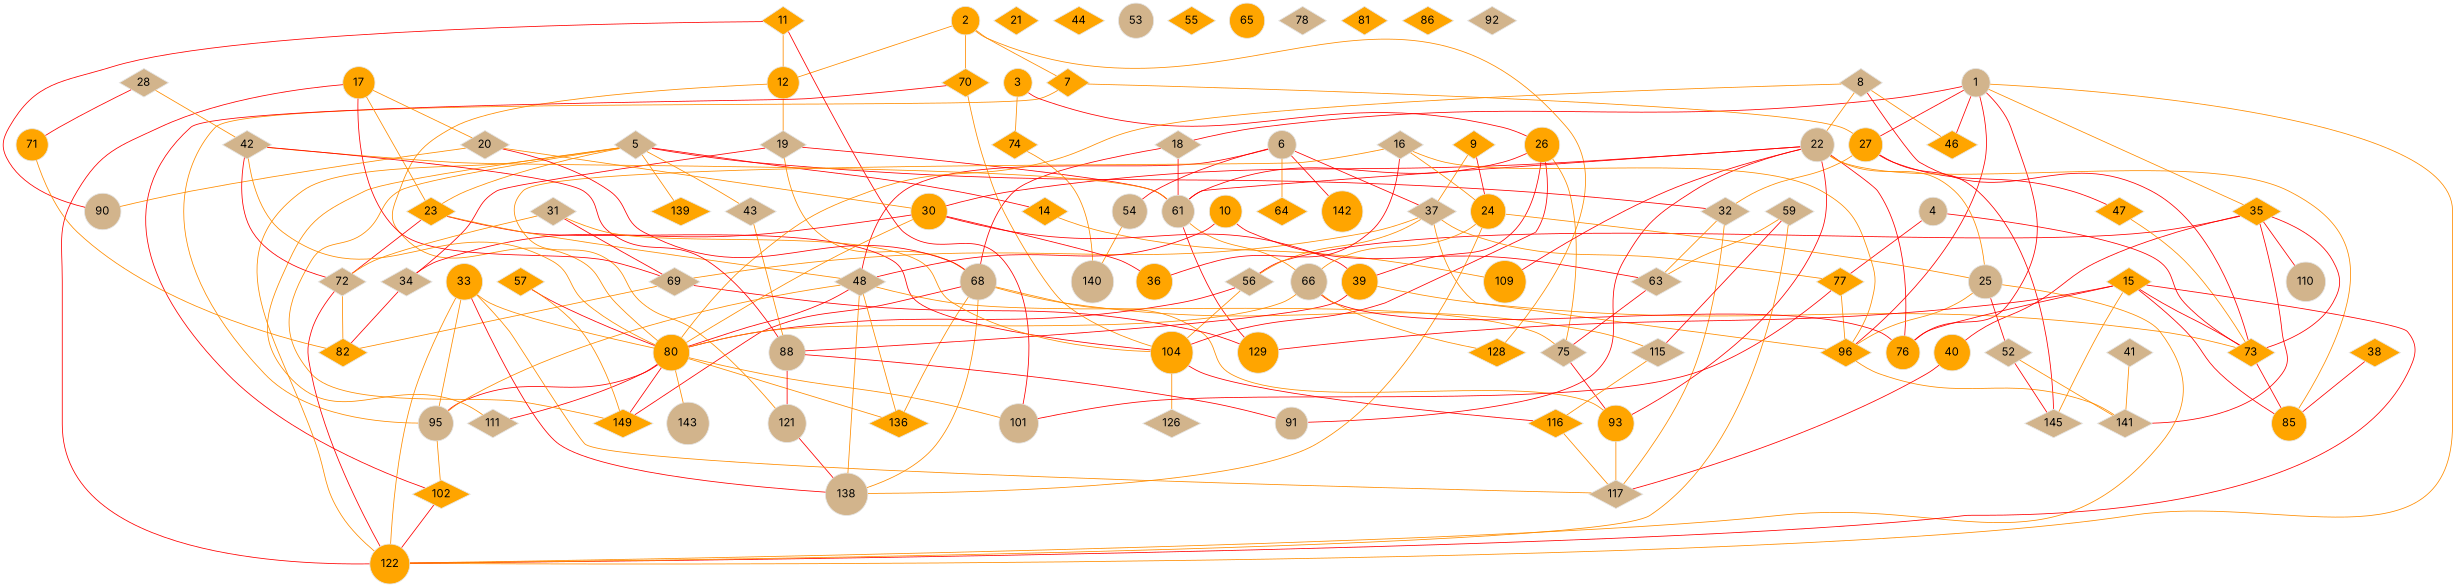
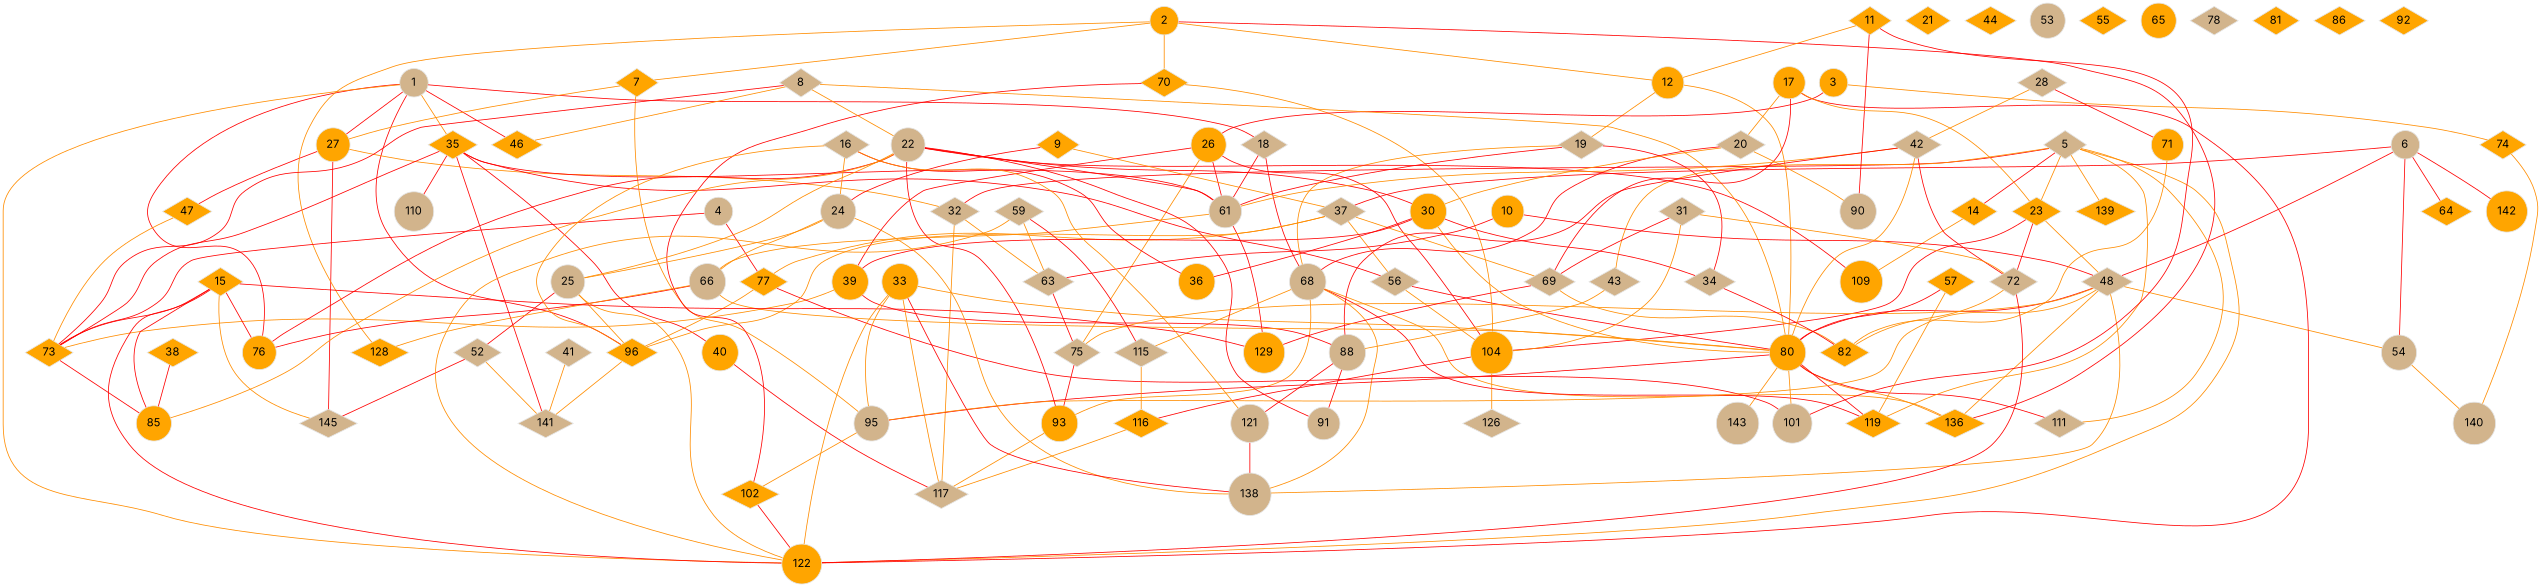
node "92": fillcolor tan -> orange
edge "2" -- "136": added
edge "35" -- "61": added
edge "6" -- "64": color darkorange -> red
node "24": fillcolor orange -> tan
edge "48" -- "54": added
node "149": label "149" -> "119"
